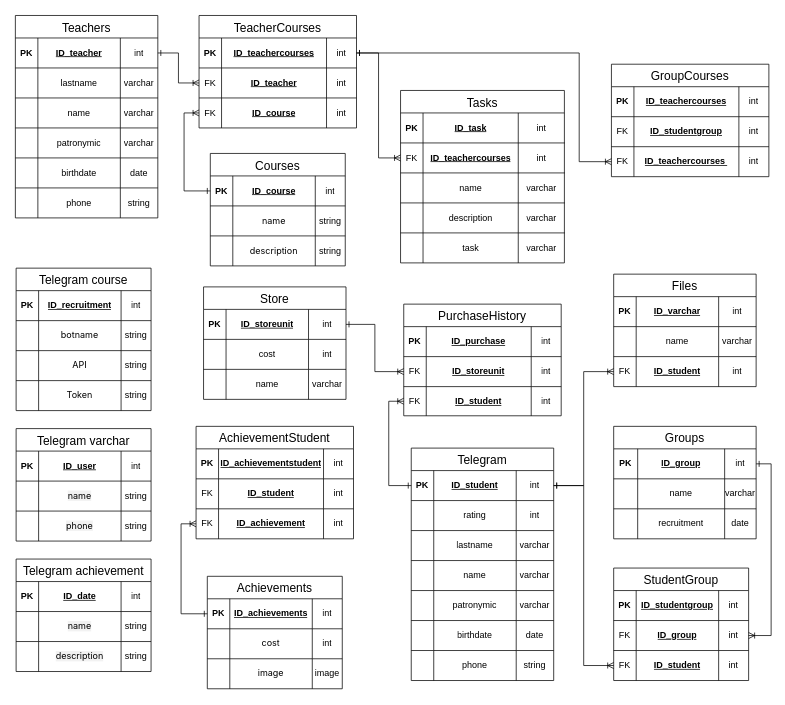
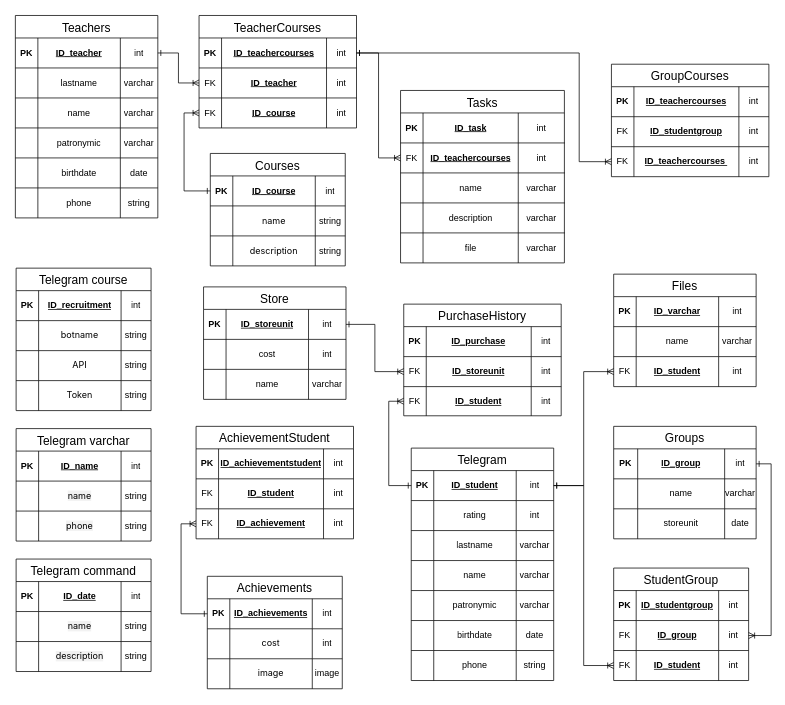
node "task": label "task" -> "file"
node "ID_user": label "ID_user" -> "ID_name"
node "recruitment": label "recruitment" -> "storeunit"
node "Telegram achievement": label "Telegram achievement" -> "Telegram command"
